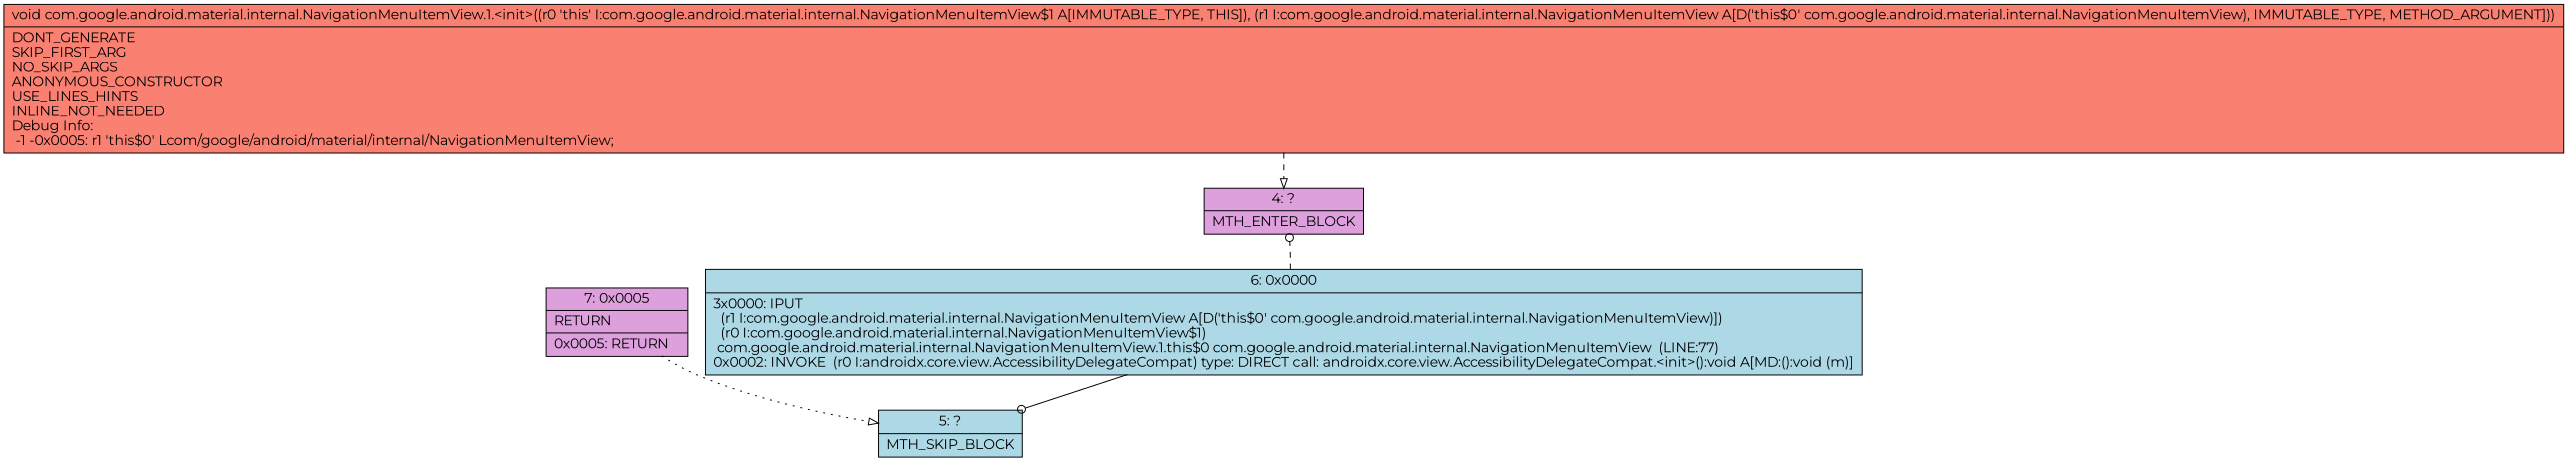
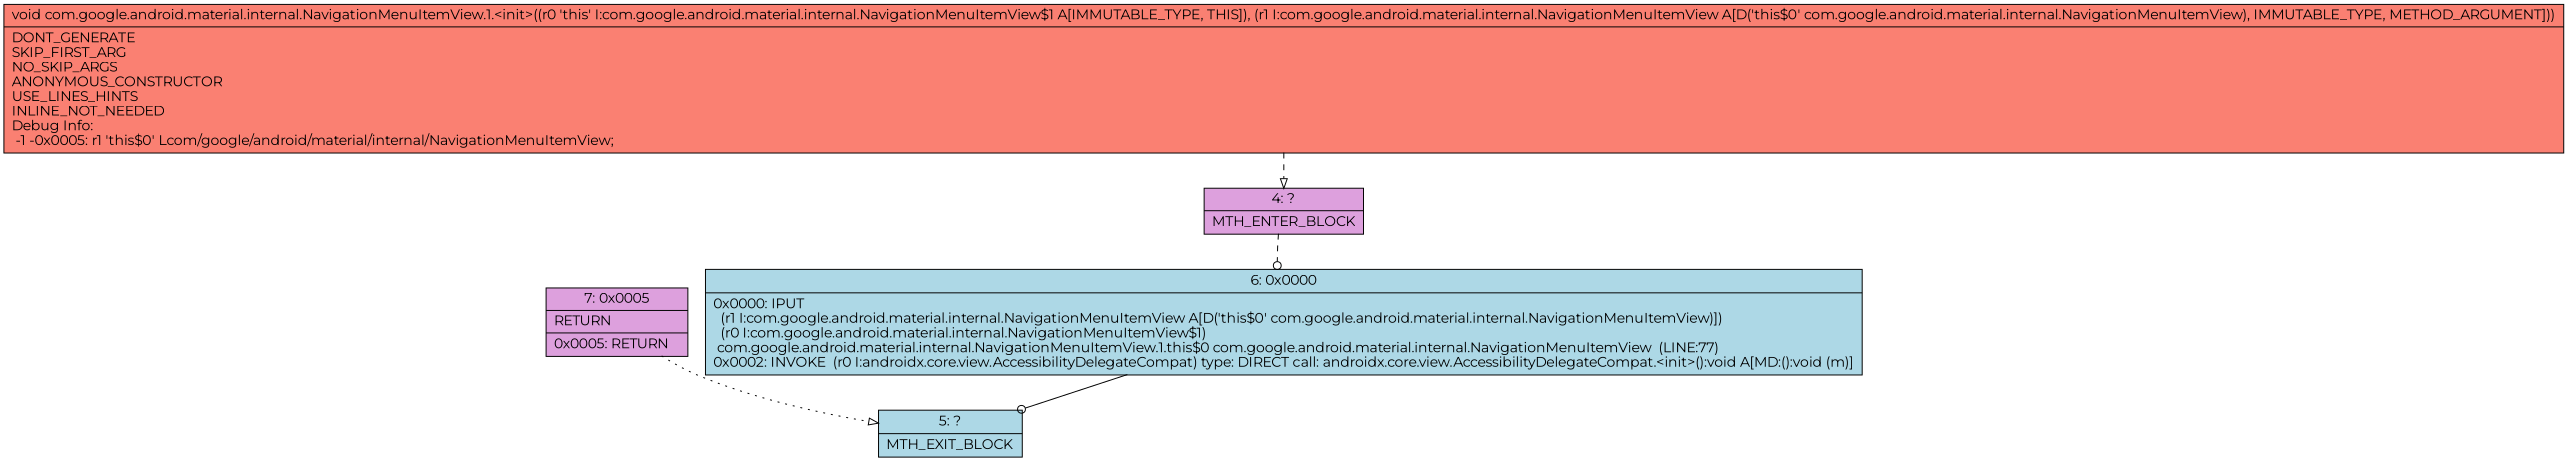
edge "6: 0x0000" -> "4: ?": reversed
node "6: 0x0000": text "3x0000: IPUT" -> "0x0000: IPUT"
node "5: ?": text "MTH_SKIP_BLOCK" -> "MTH_EXIT_BLOCK"
